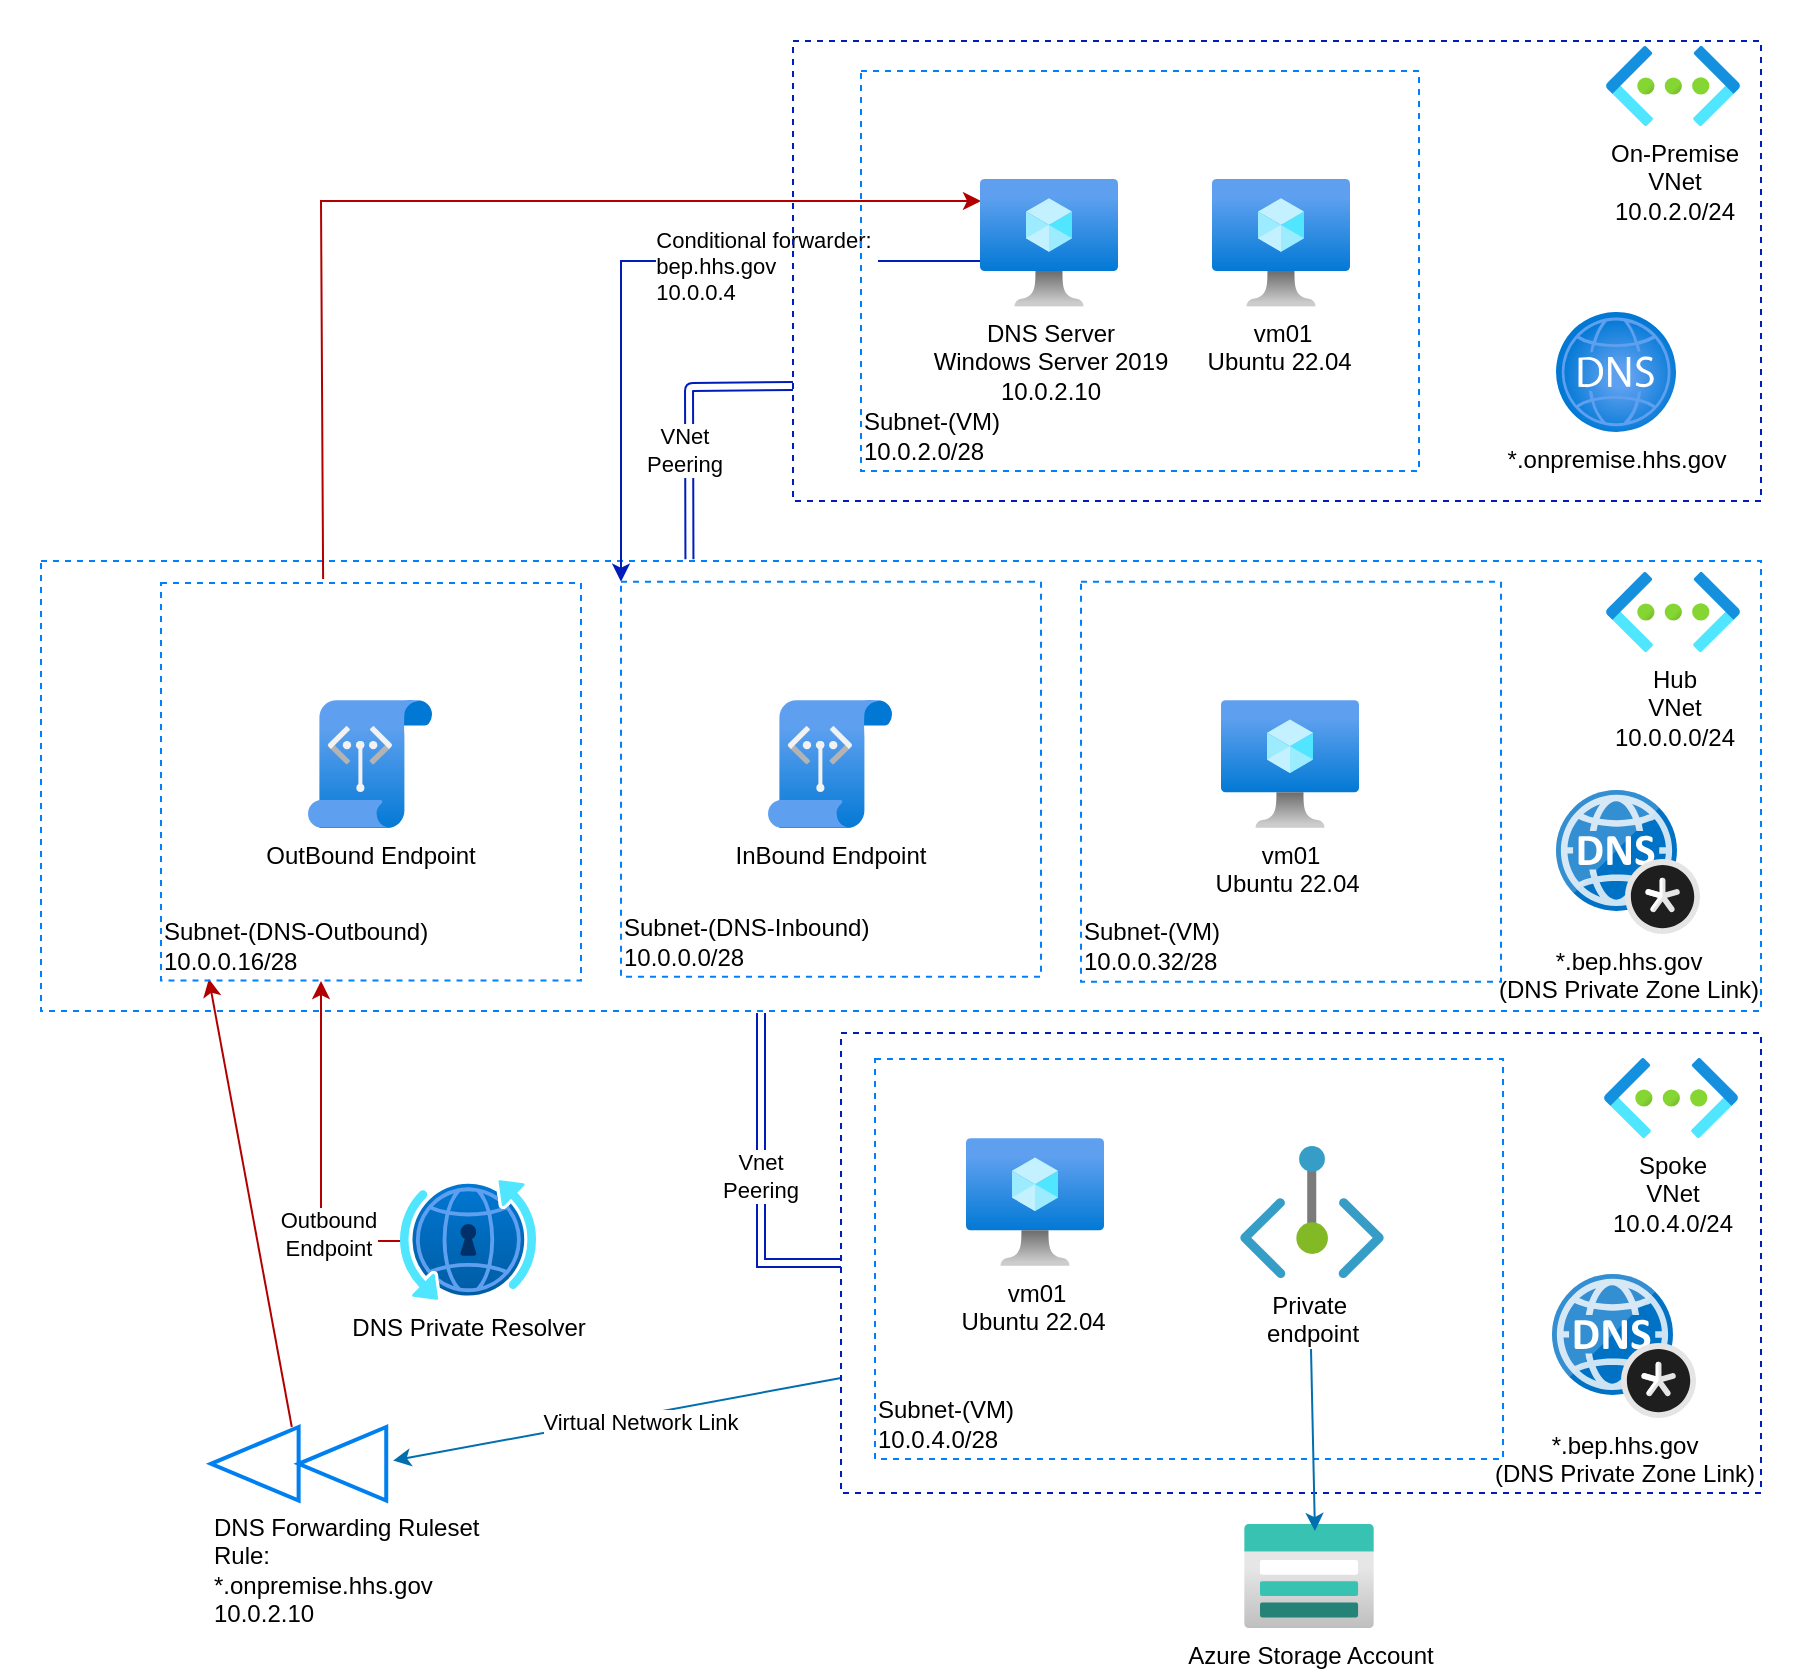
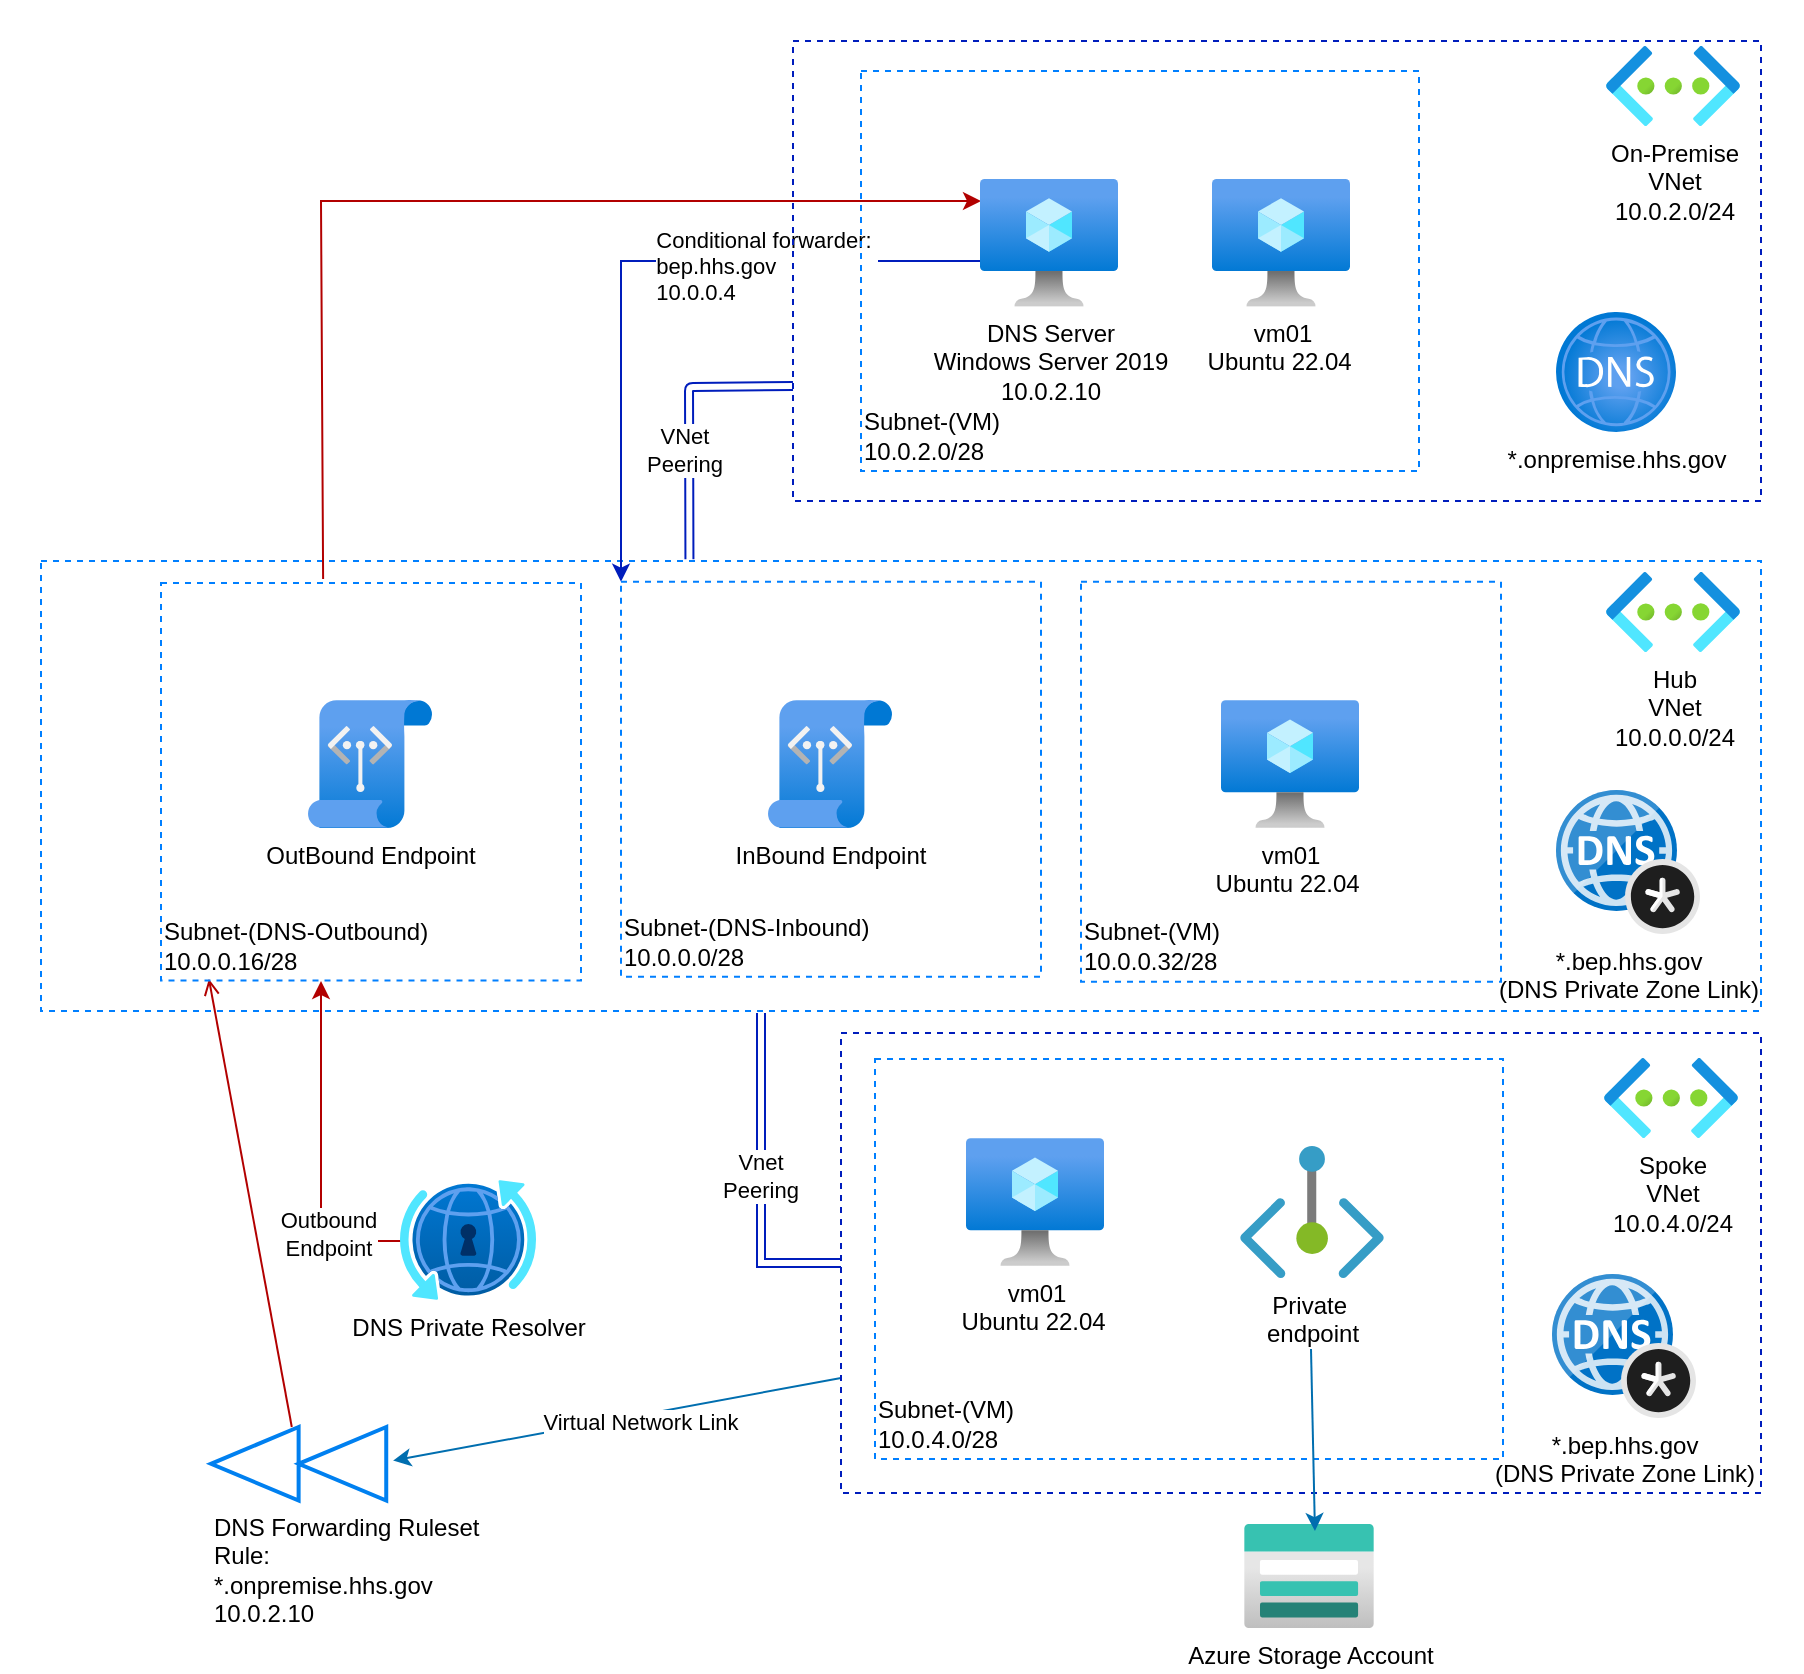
edge "DNS Forwarding Ruleset Rule: *.onpremise.hhs.gov 10.0.2.10" -> "Subnet-(DNS-Outbound) 10.0.0.16/28": arrowhead classic -> open
